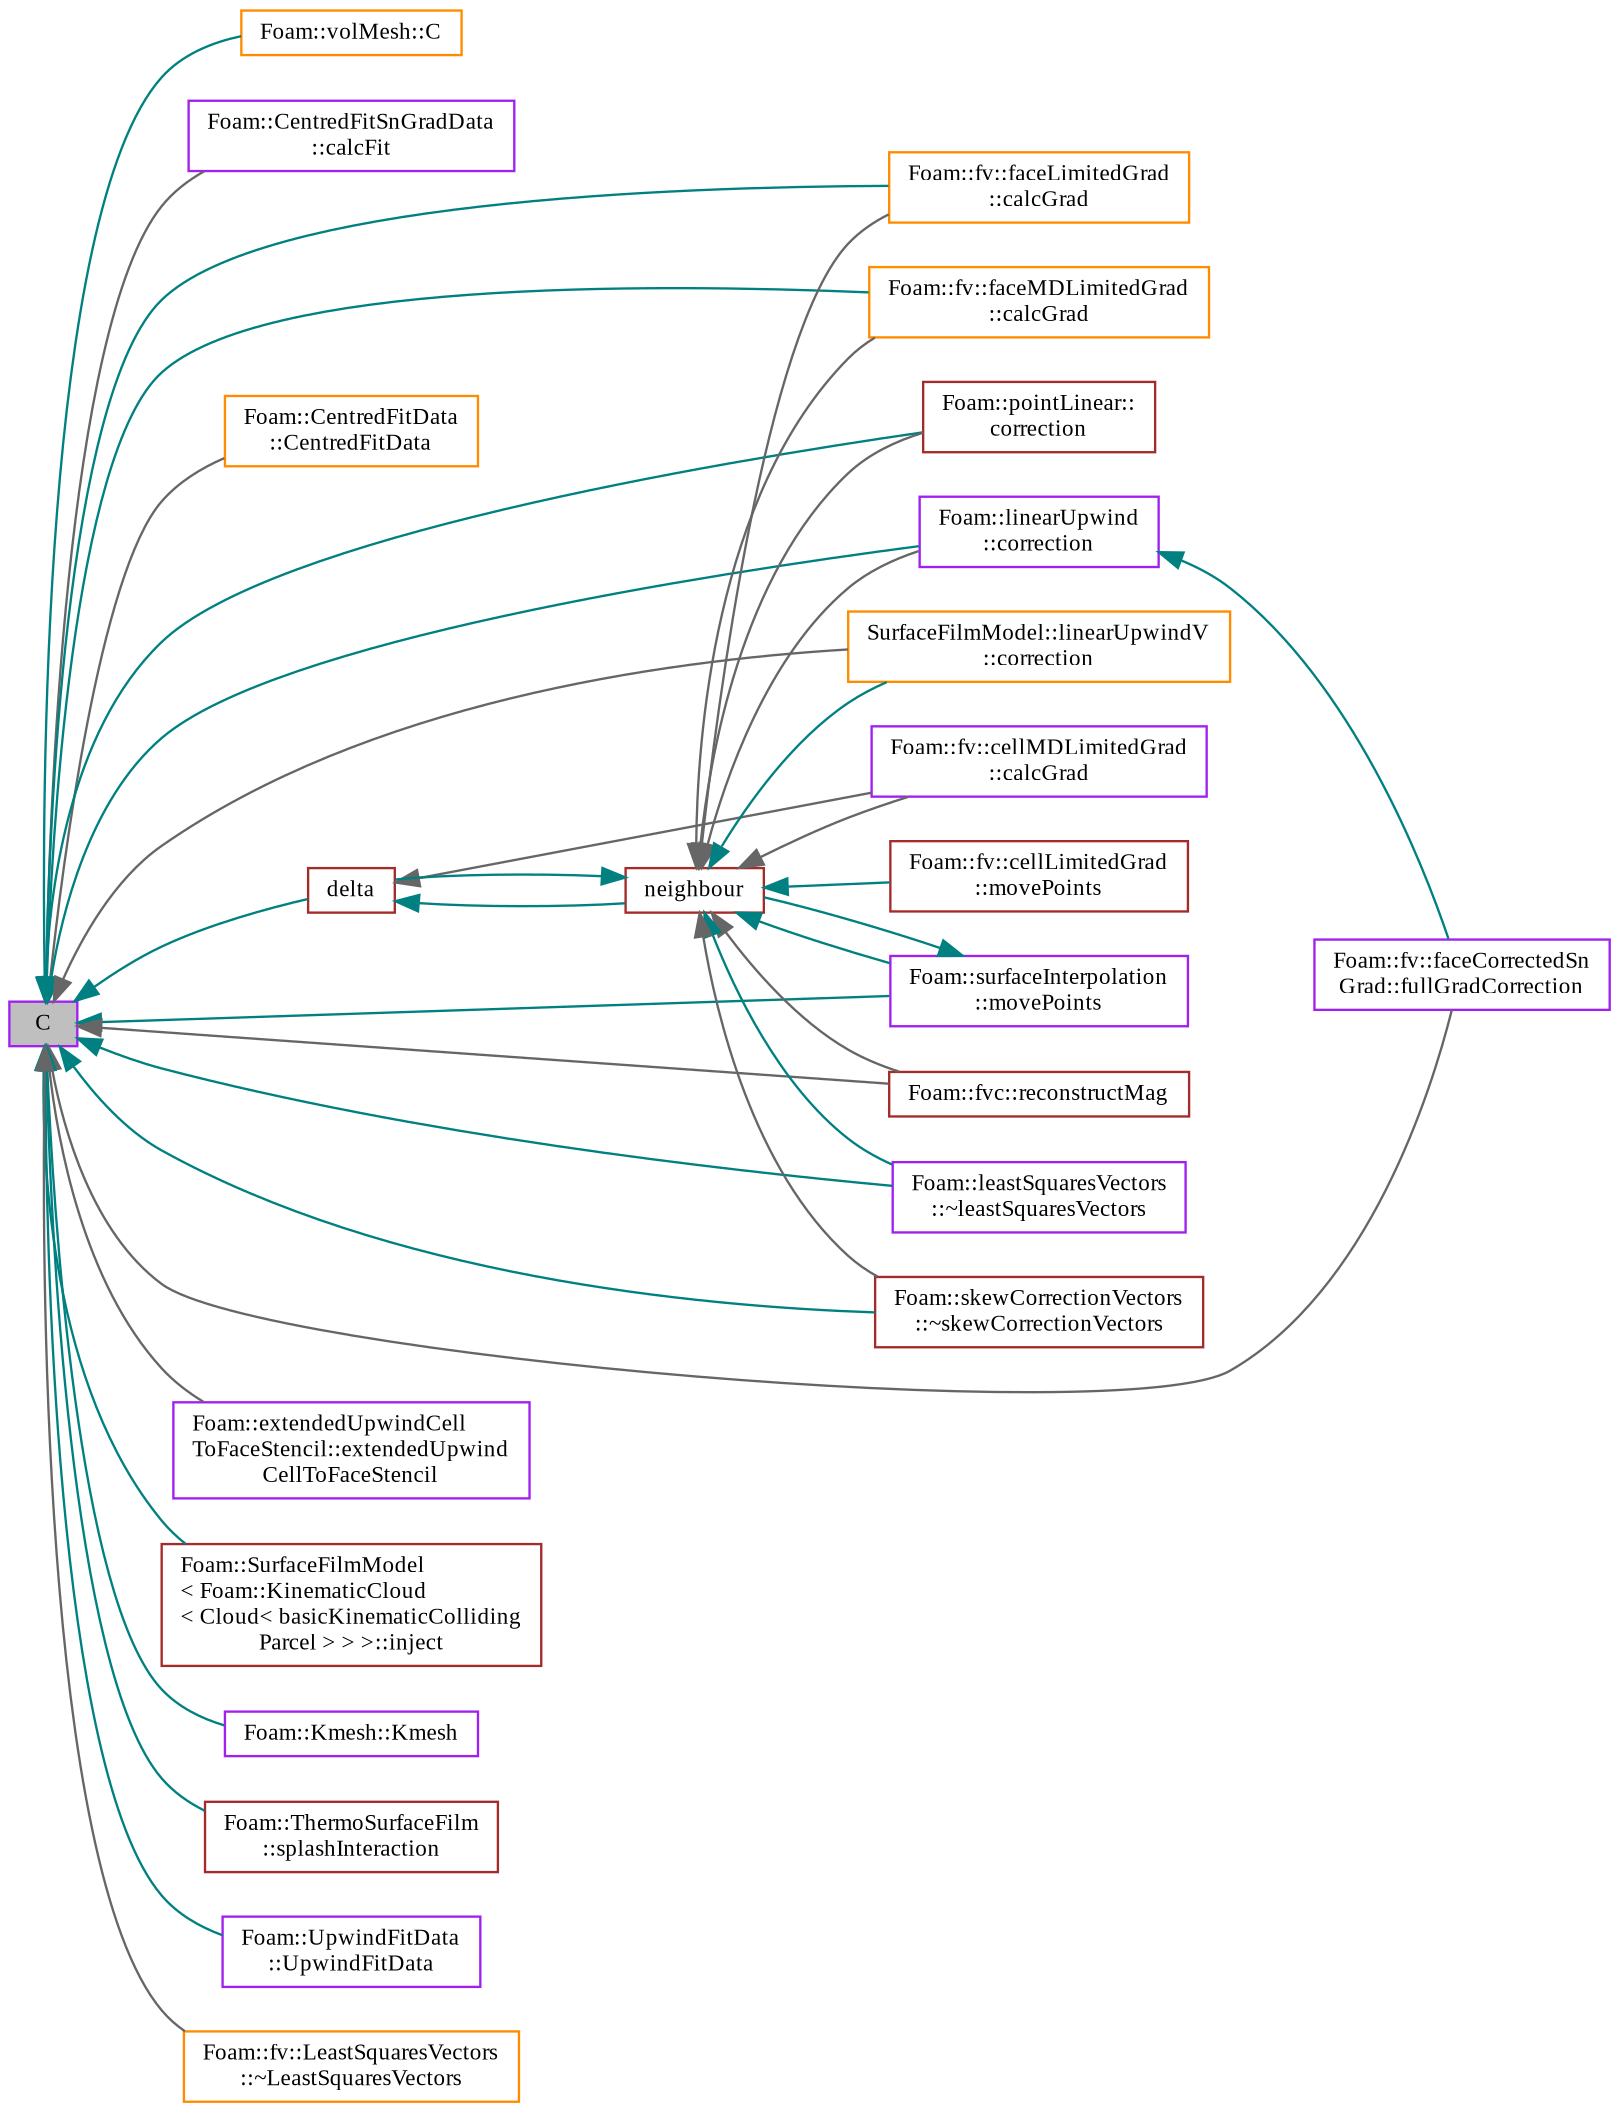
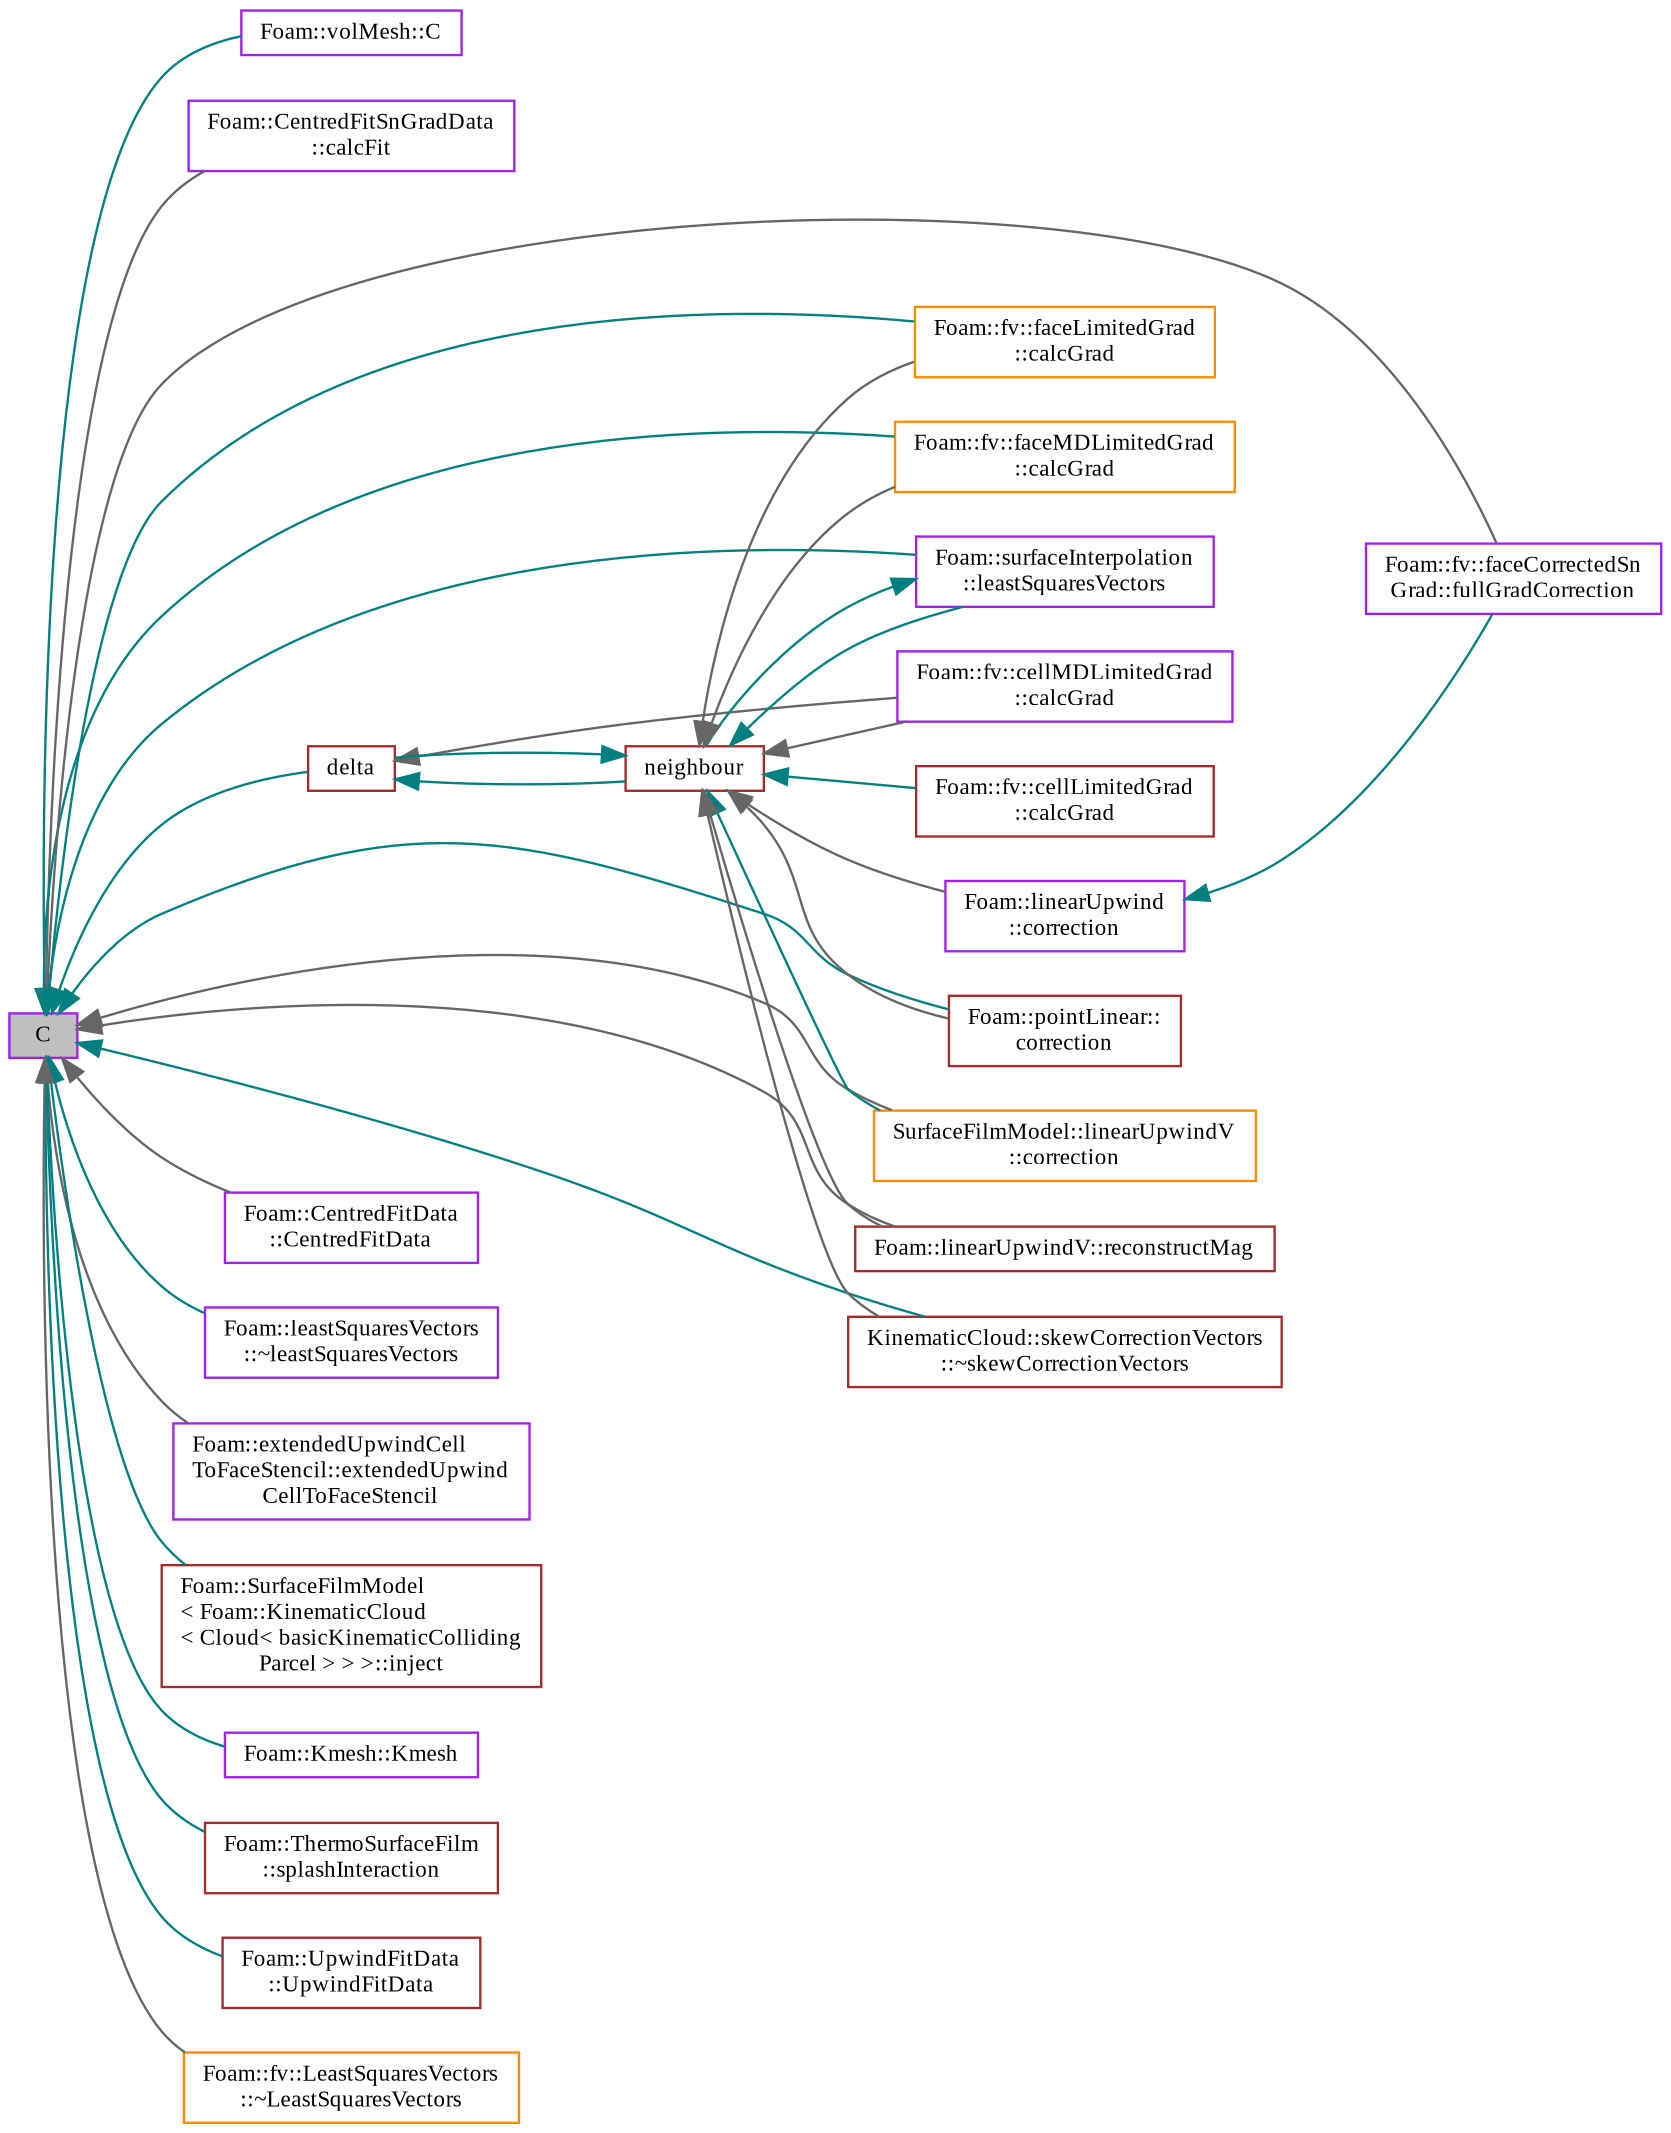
node "Foam::volMesh::C": color darkorange -> purple
node "Foam::CentredFitData ::CentredFitData": color darkorange -> purple
edge "Foam::linearUpwind ::correction" -> "C": removed
node "Foam::fv::cellLimitedGrad ::movePoints": label "Foam::fv::cellLimitedGrad ::movePoints" -> "Foam::fv::cellLimitedGrad ::calcGrad"
node "Foam::surfaceInterpolation ::movePoints": label "Foam::surfaceInterpolation ::movePoints" -> "Foam::surfaceInterpolation ::leastSquaresVectors"
edge "Foam::leastSquaresVectors ::~leastSquaresVectors" -> "neighbour": removed
node "Foam::fvc::reconstructMag": label "Foam::fvc::reconstructMag" -> "Foam::linearUpwindV::reconstructMag"
node "Foam::skewCorrectionVectors ::~skewCorrectionVectors": label "Foam::skewCorrectionVectors ::~skewCorrectionVectors" -> "KinematicCloud::skewCorrectionVectors ::~skewCorrectionVectors"
node "Foam::UpwindFitData ::UpwindFitData": color purple -> brown
